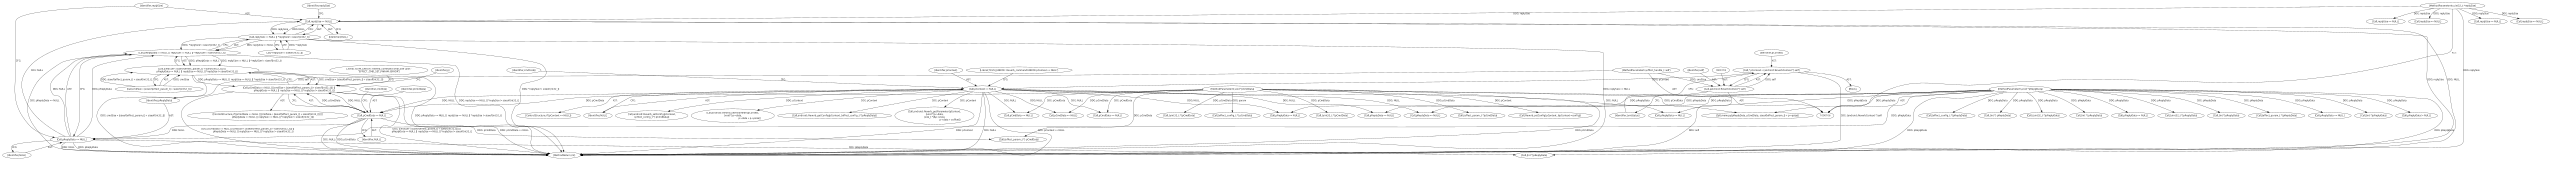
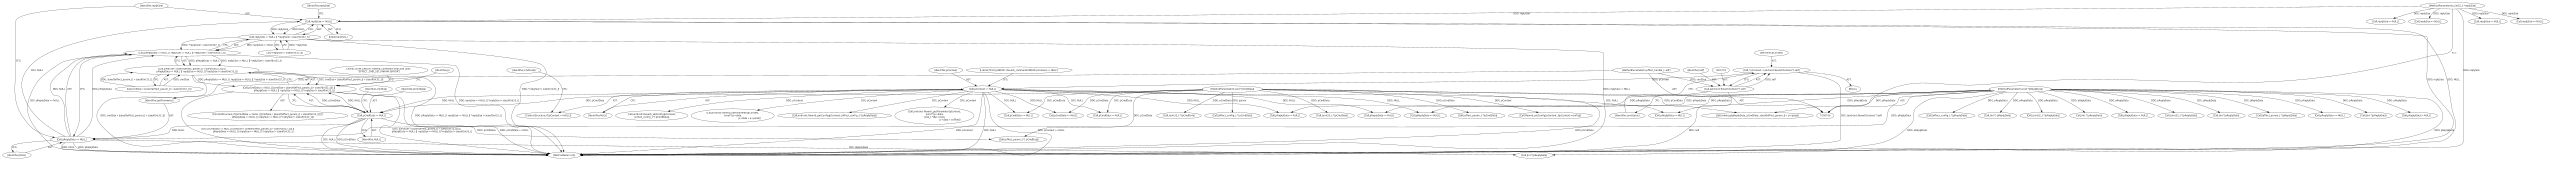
edge "(Identifier,cmdCode)" -> "(Call,pContext == NULL)": now "(Identifier,cmdCode)" -> "(ControlStructure,if (pContext == NULL))"
node "(Identifier,pReplyData)": label "(Identifier,pReplyData)" -> "(Identifier,getParameter)"
